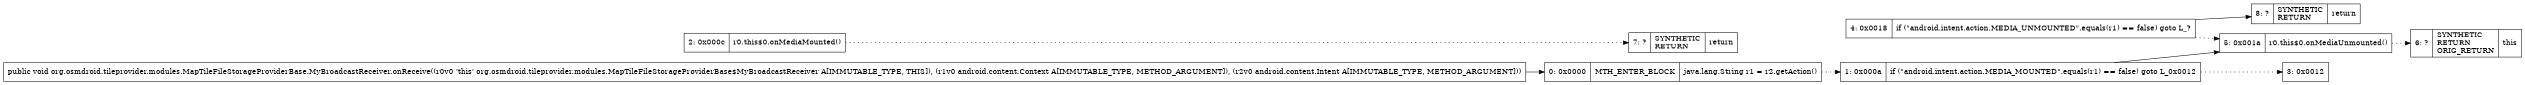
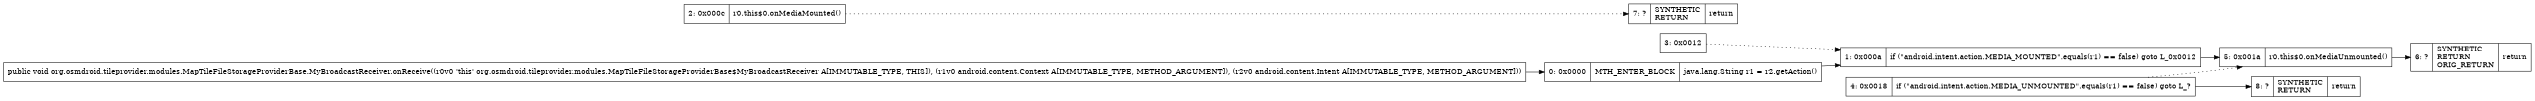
edge "5: 0x001a" -> "6: ?": style dotted -> solid
node "6: ?": text "this" -> "return"
edge "0: 0x0000" -> "1: 0x000a": style dotted -> solid
edge "1: 0x000a" -> "3: 0x0012": reversed
